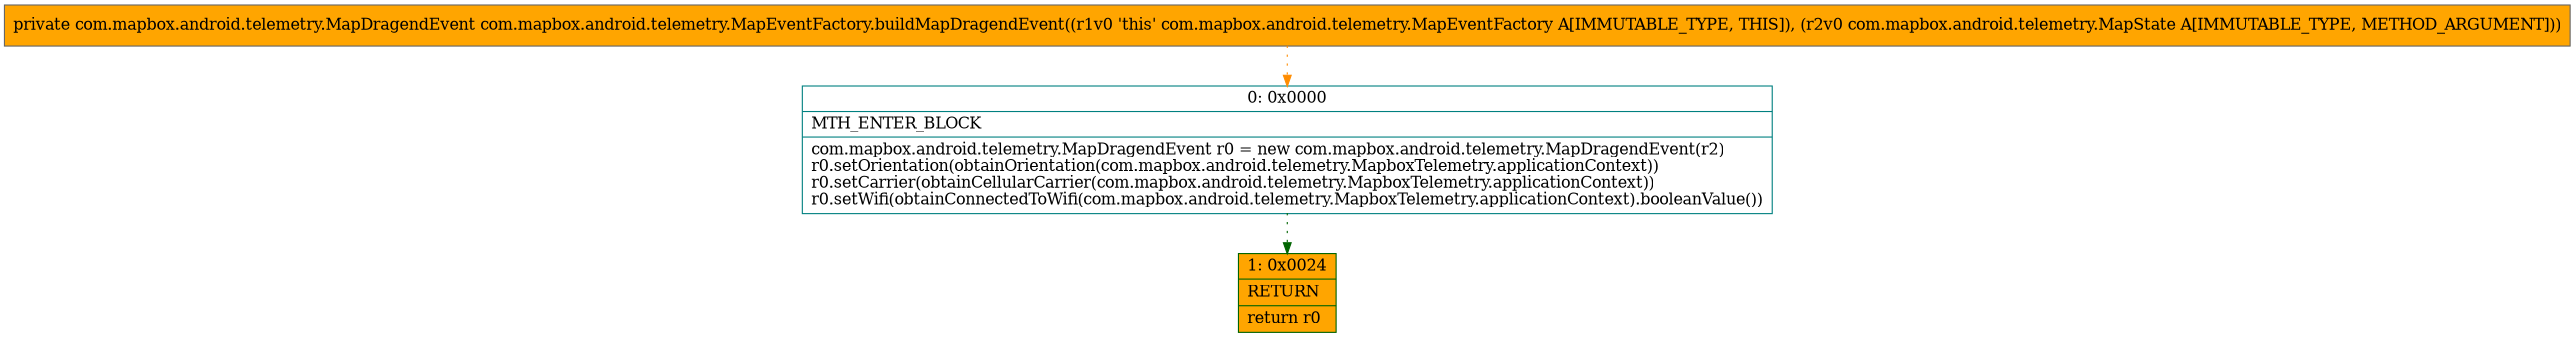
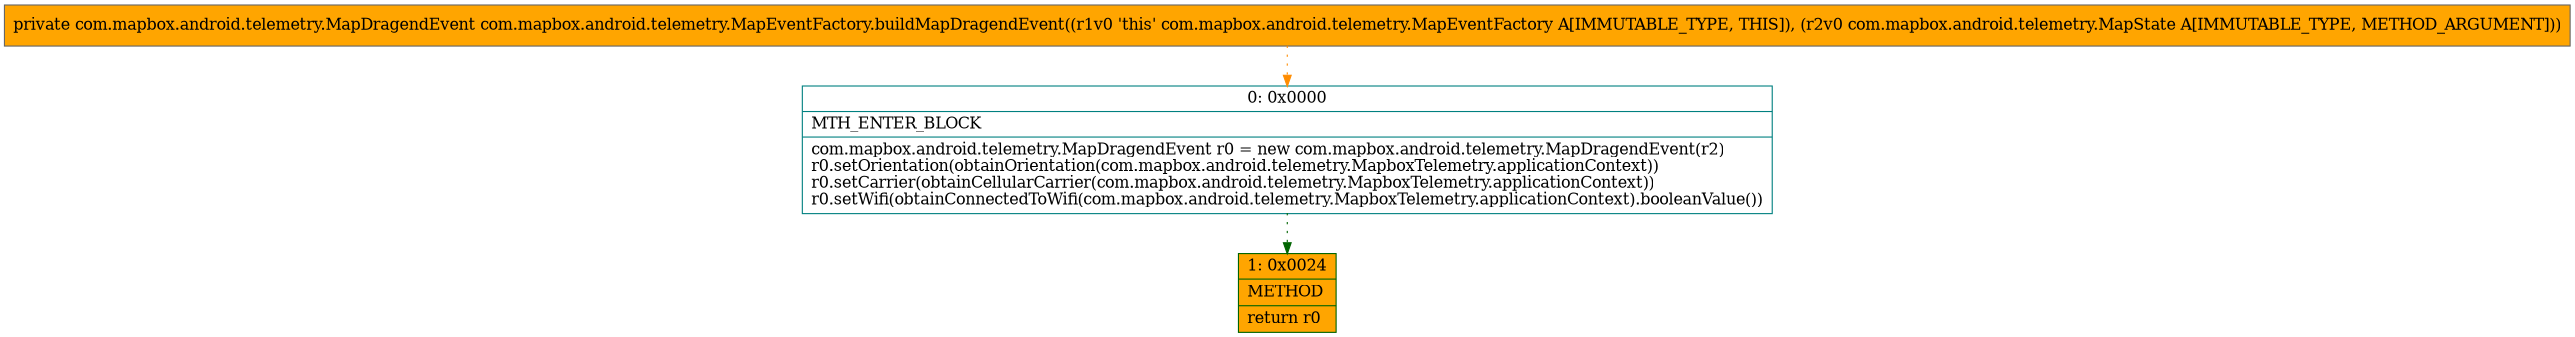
node "1: 0x0024": text "RETURN" -> "METHOD"
